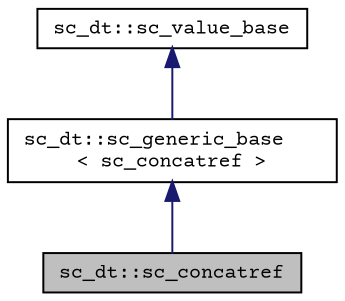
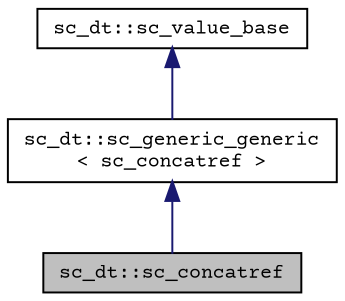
node "sc_dt::sc_generic_base < sc_concatref >": label "sc_dt::sc_generic_base < sc_concatref >" -> "sc_dt::sc_generic_generic < sc_concatref >"
